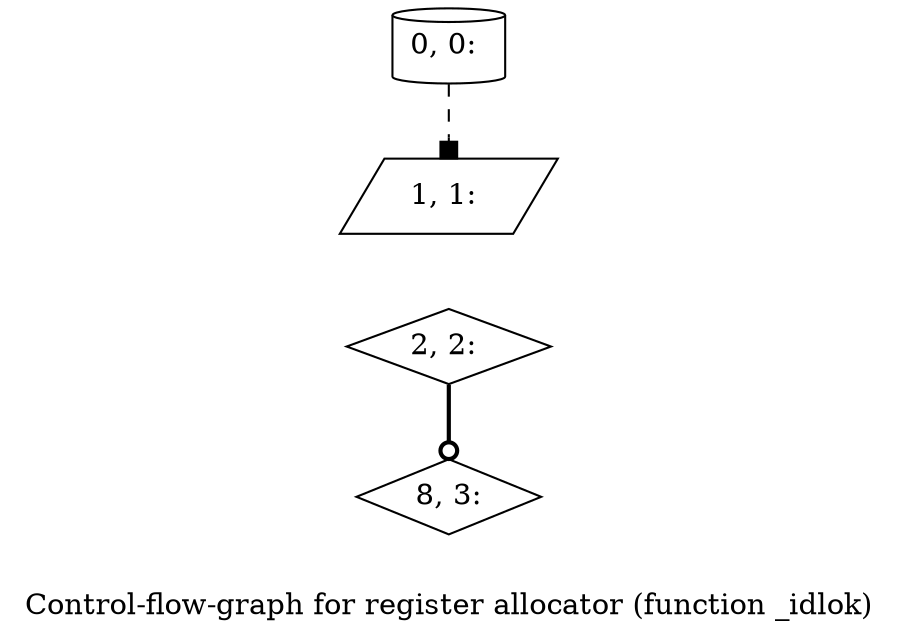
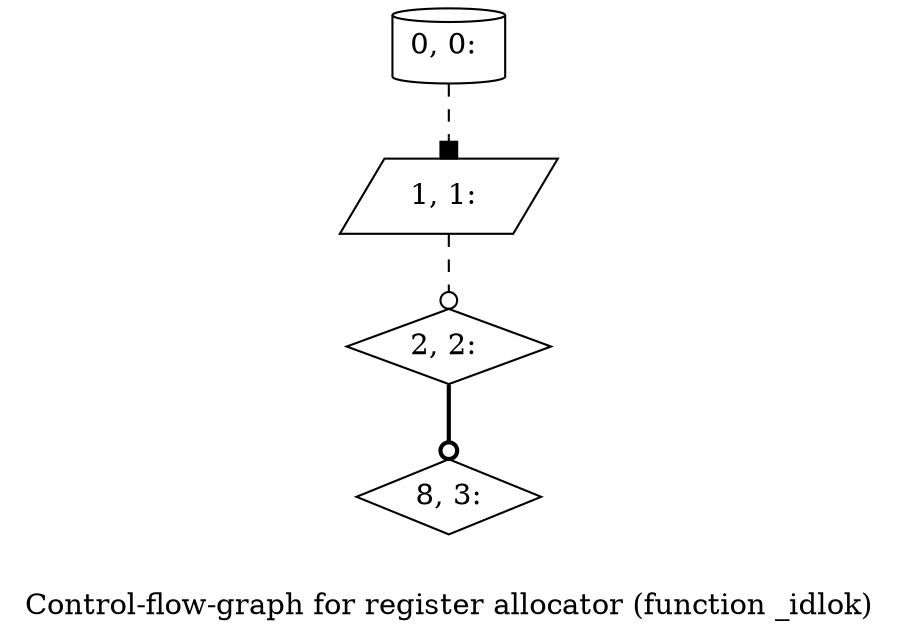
edge "1, 1:" -> "2, 2:": added
